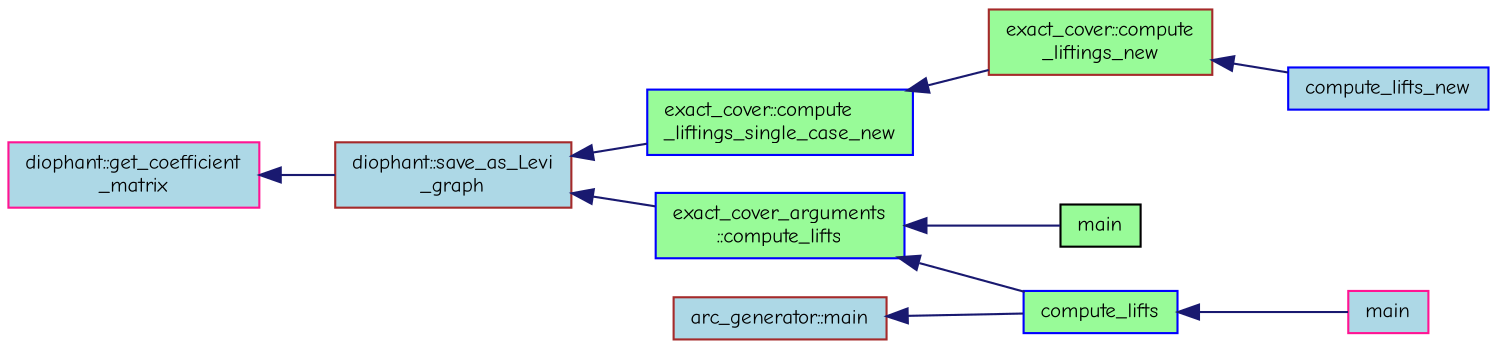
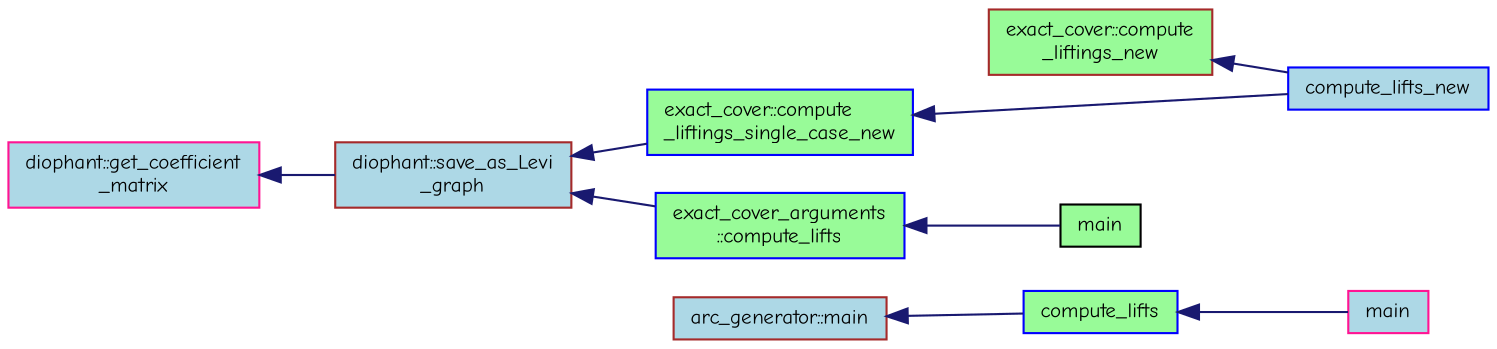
edge "exact_cover::compute _liftings_new" -> "exact_cover::compute _liftings_single_case_new": now "compute_lifts_new" -> "exact_cover::compute _liftings_single_case_new"
edge "compute_lifts" -> "exact_cover_arguments ::compute_lifts": removed
